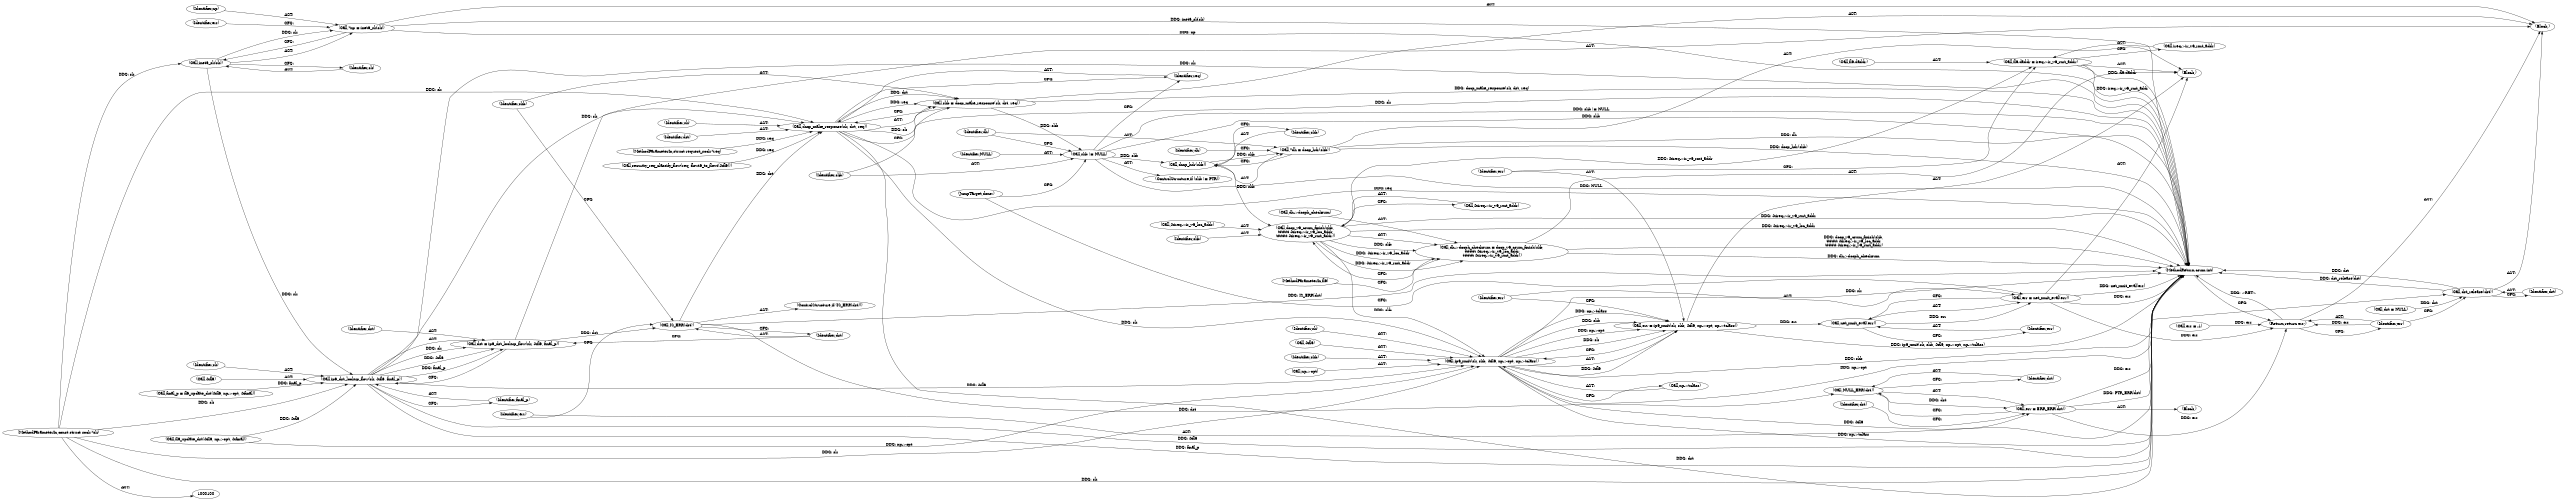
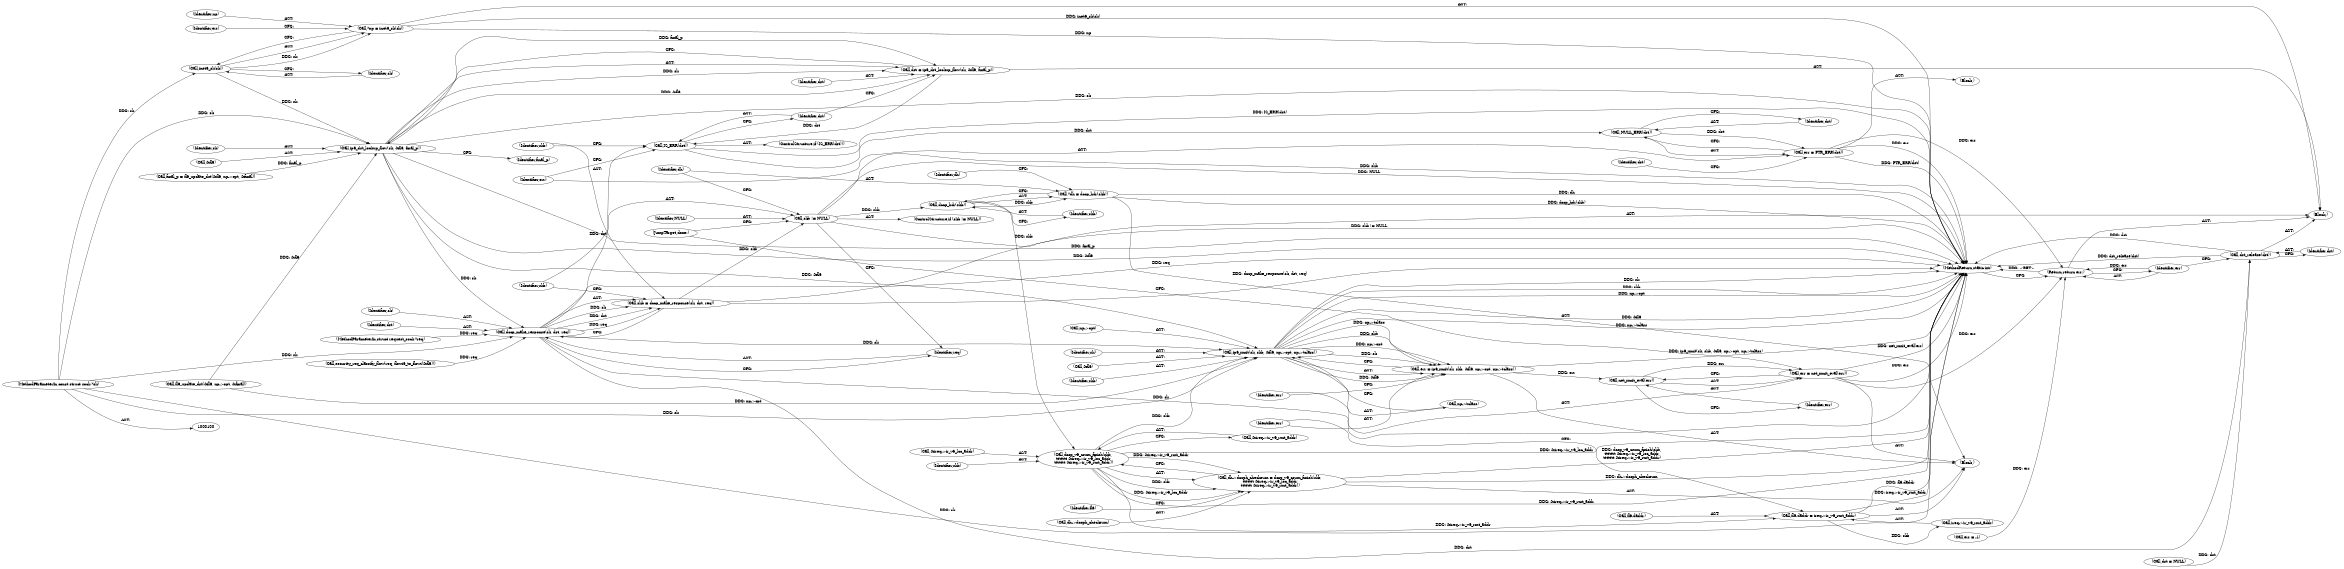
edge "(Call,fl6.daddr = ireq->ir_v6_rmt_addr)" -> "(Call,ireq->ir_v6_rmt_addr)": label "CFG: " -> "DDG: skb"
node "(ControlStructure,if (skb != PTR))": label "(ControlStructure,if (skb != PTR))" -> "(ControlStructure,if (skb != NULL))"
edge "(Call,IS_ERR(dst))" -> "(Call,dccp_make_response(sk, dst, req))": reversed
node "(MethodReturn,csum int)": label "(MethodReturn,csum int)" -> "(MethodReturn,static int)"
node "(MethodParameterIn,fl6)": label "(MethodParameterIn,fl6)" -> "(Identifier,fl6)"
edge "(Identifier,final_p)" -> "(Call,ip6_dst_lookup_flow(sk, &fl6, final_p))": removed, label "AST:"
node "(Call,err = ERR_ERR(dst))": label "(Call,err = ERR_ERR(dst))" -> "(Call,err = PTR_ERR(dst))"
